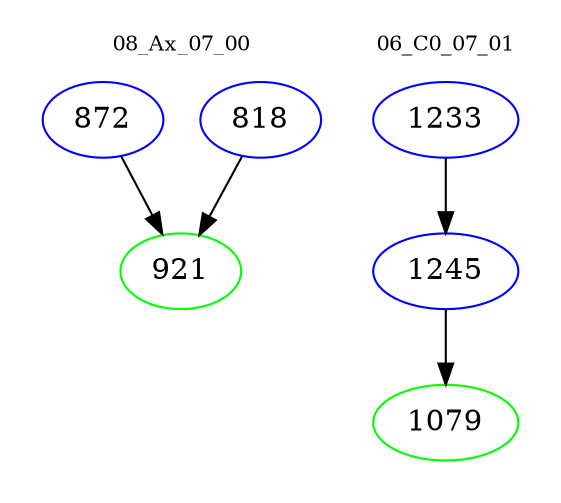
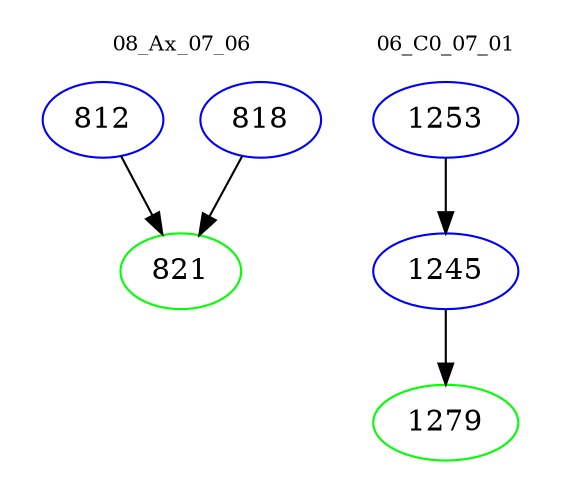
cluster "08_Ax_07_00": label "08_Ax_07_00" -> "08_Ax_07_06"
node "872": label "872" -> "812"
node "1233": label "1233" -> "1253"
node "921": label "921" -> "821"
node "1079": label "1079" -> "1279"
